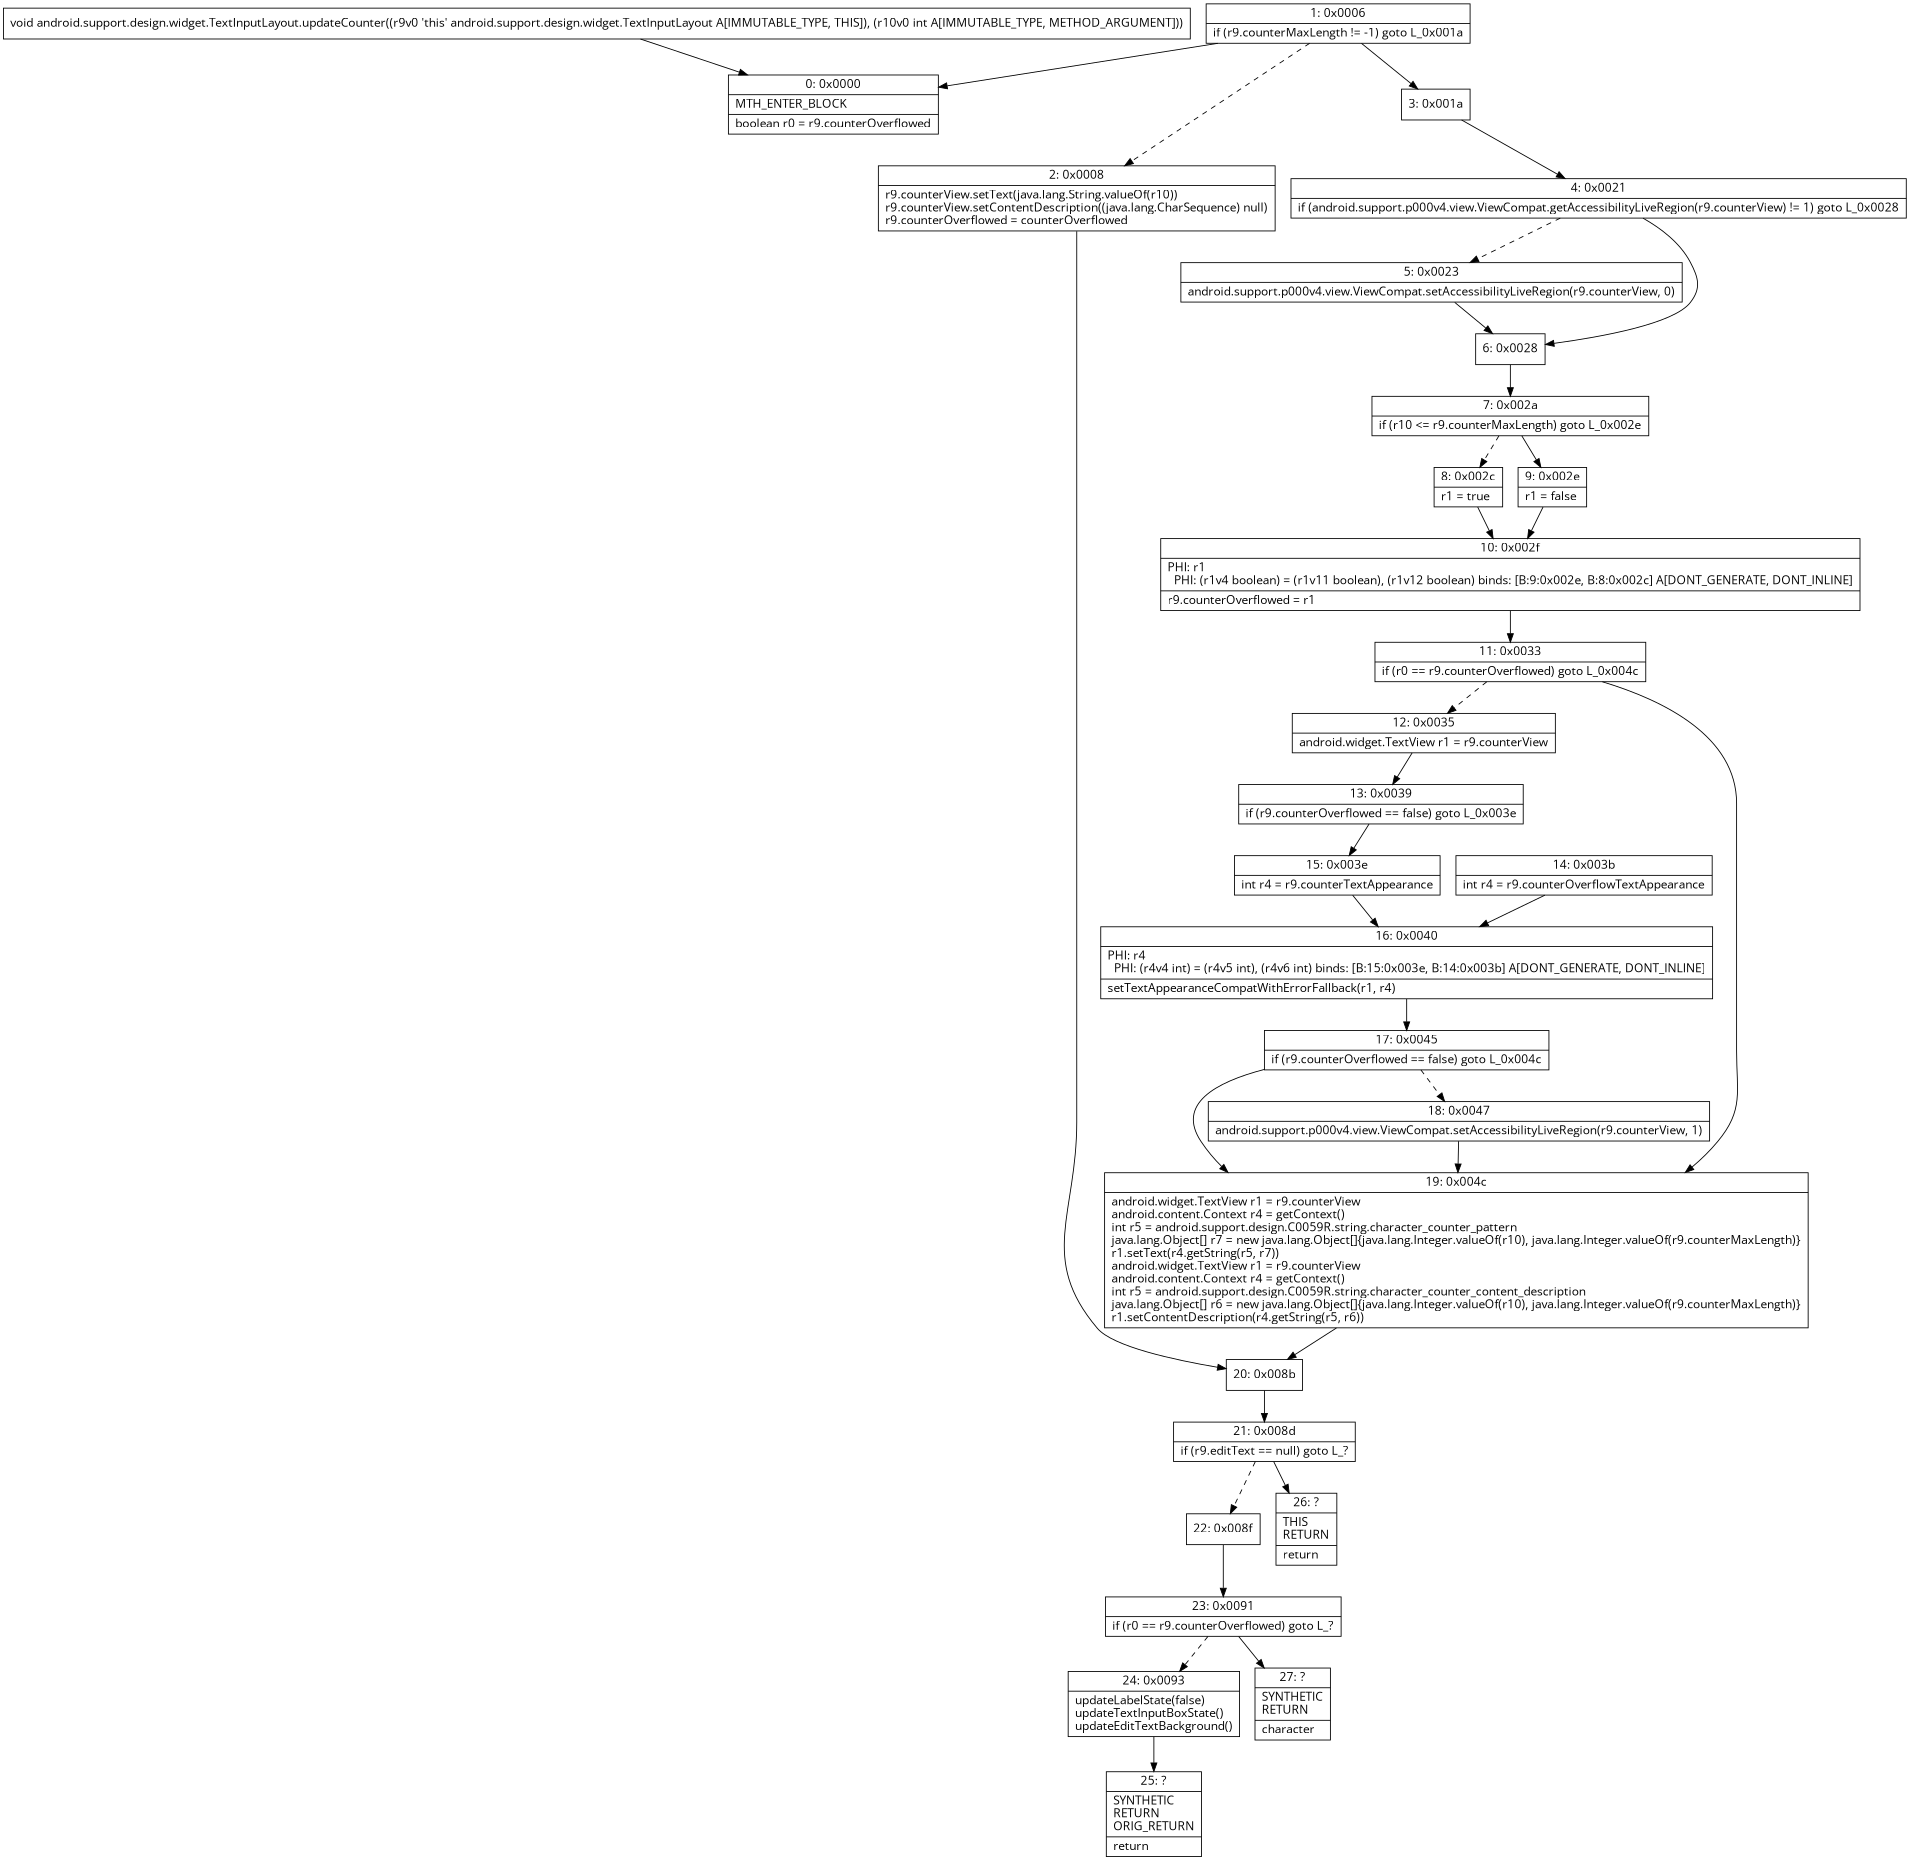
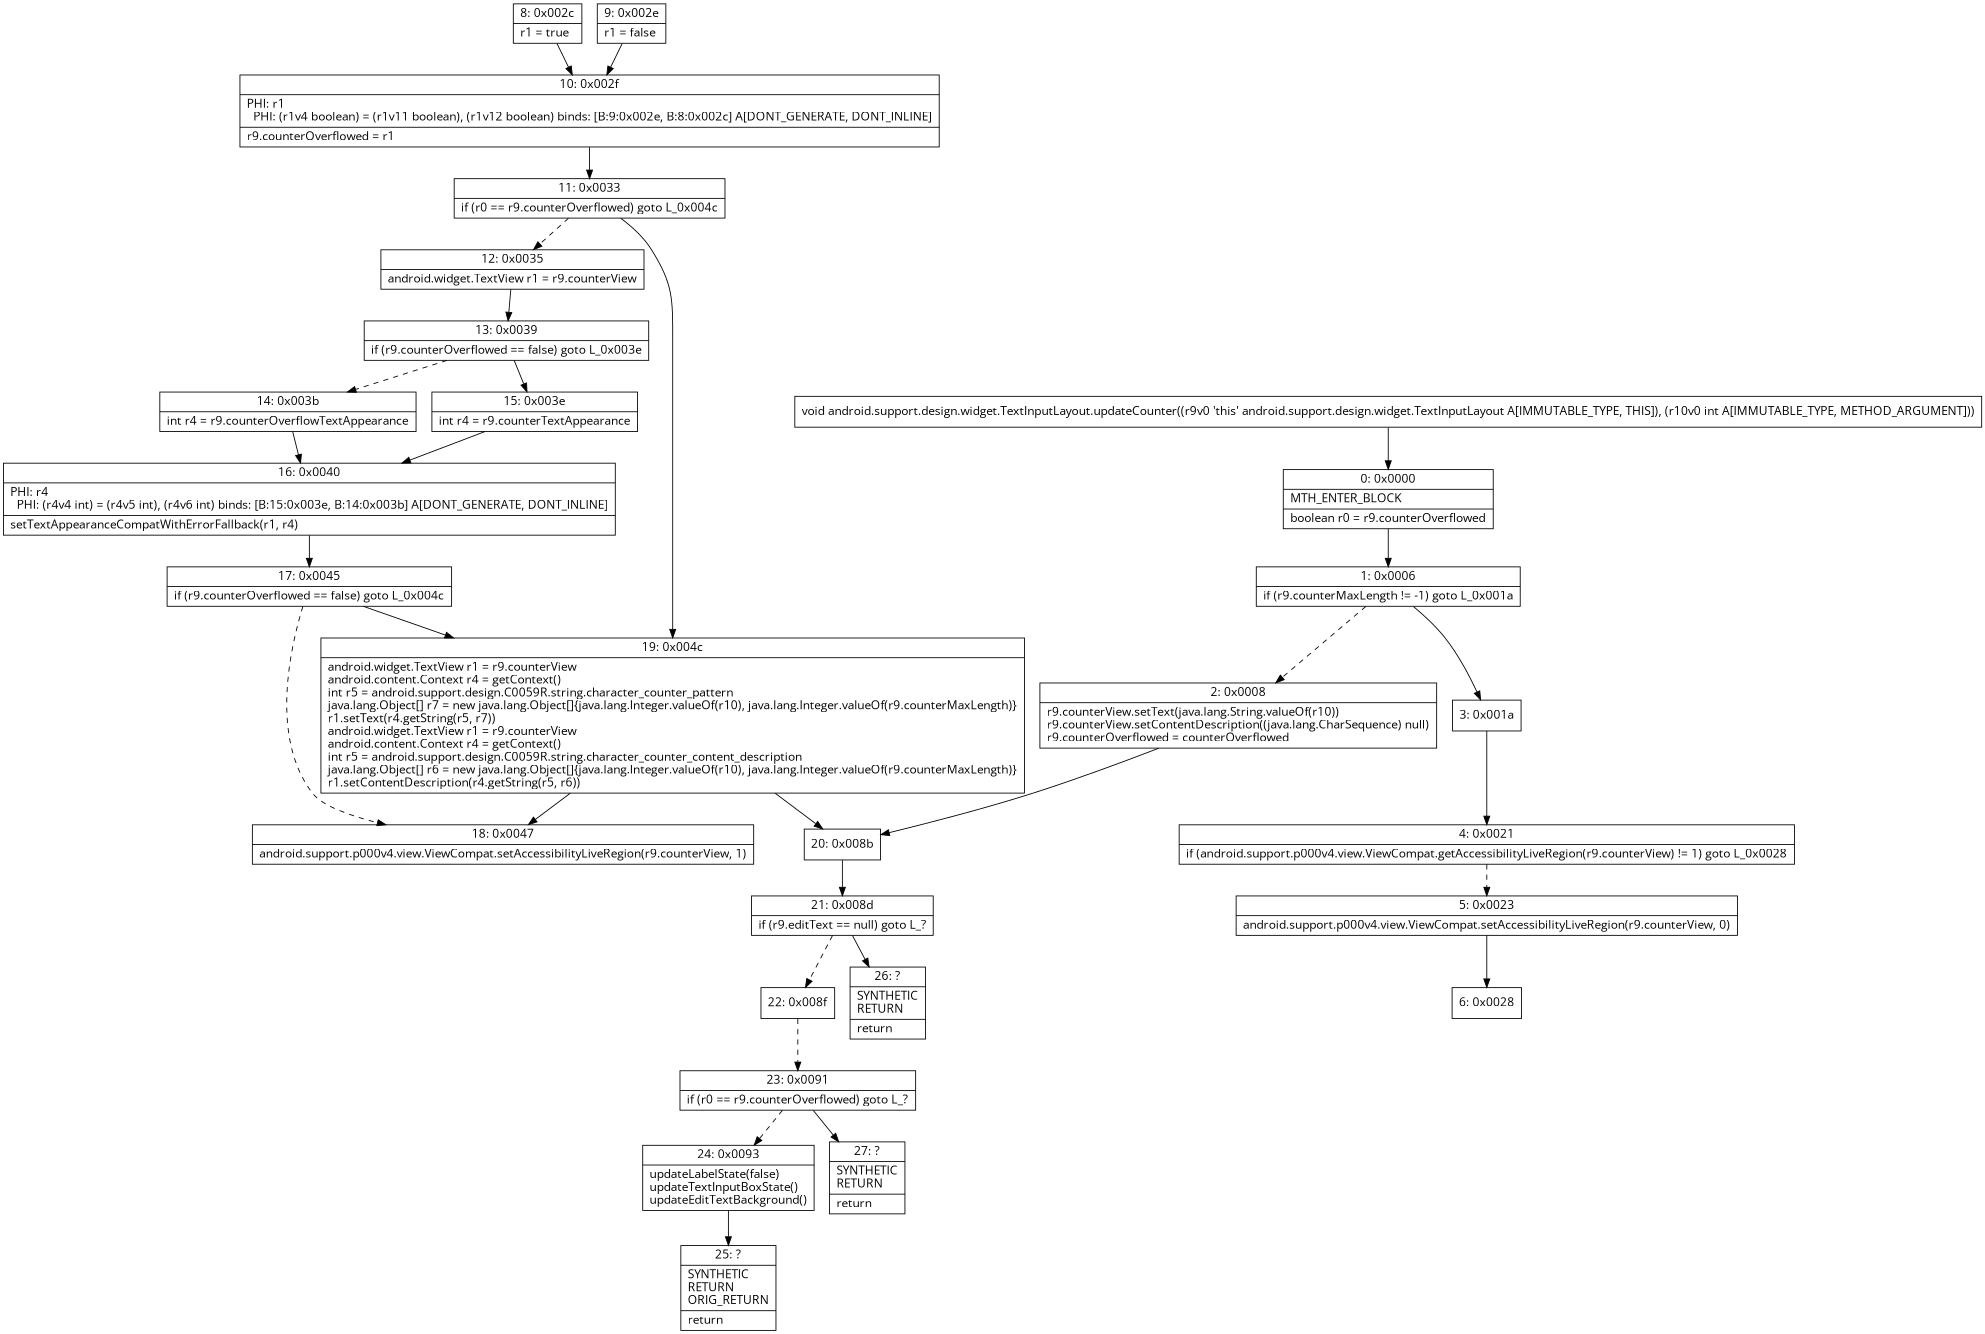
edge "1: 0x0006" -> "0: 0x0000": reversed
edge "4: 0x0021" -> "6: 0x0028": removed
edge "13: 0x0039" -> "14: 0x003b": added
node "7: 0x002a": removed
edge "18: 0x0047" -> "19: 0x004c": reversed
node "26: ?": text "THIS" -> "SYNTHETIC"
edge "22: 0x008f" -> "23: 0x0091": style solid -> dashed
node "27: ?": text "character" -> "return"
